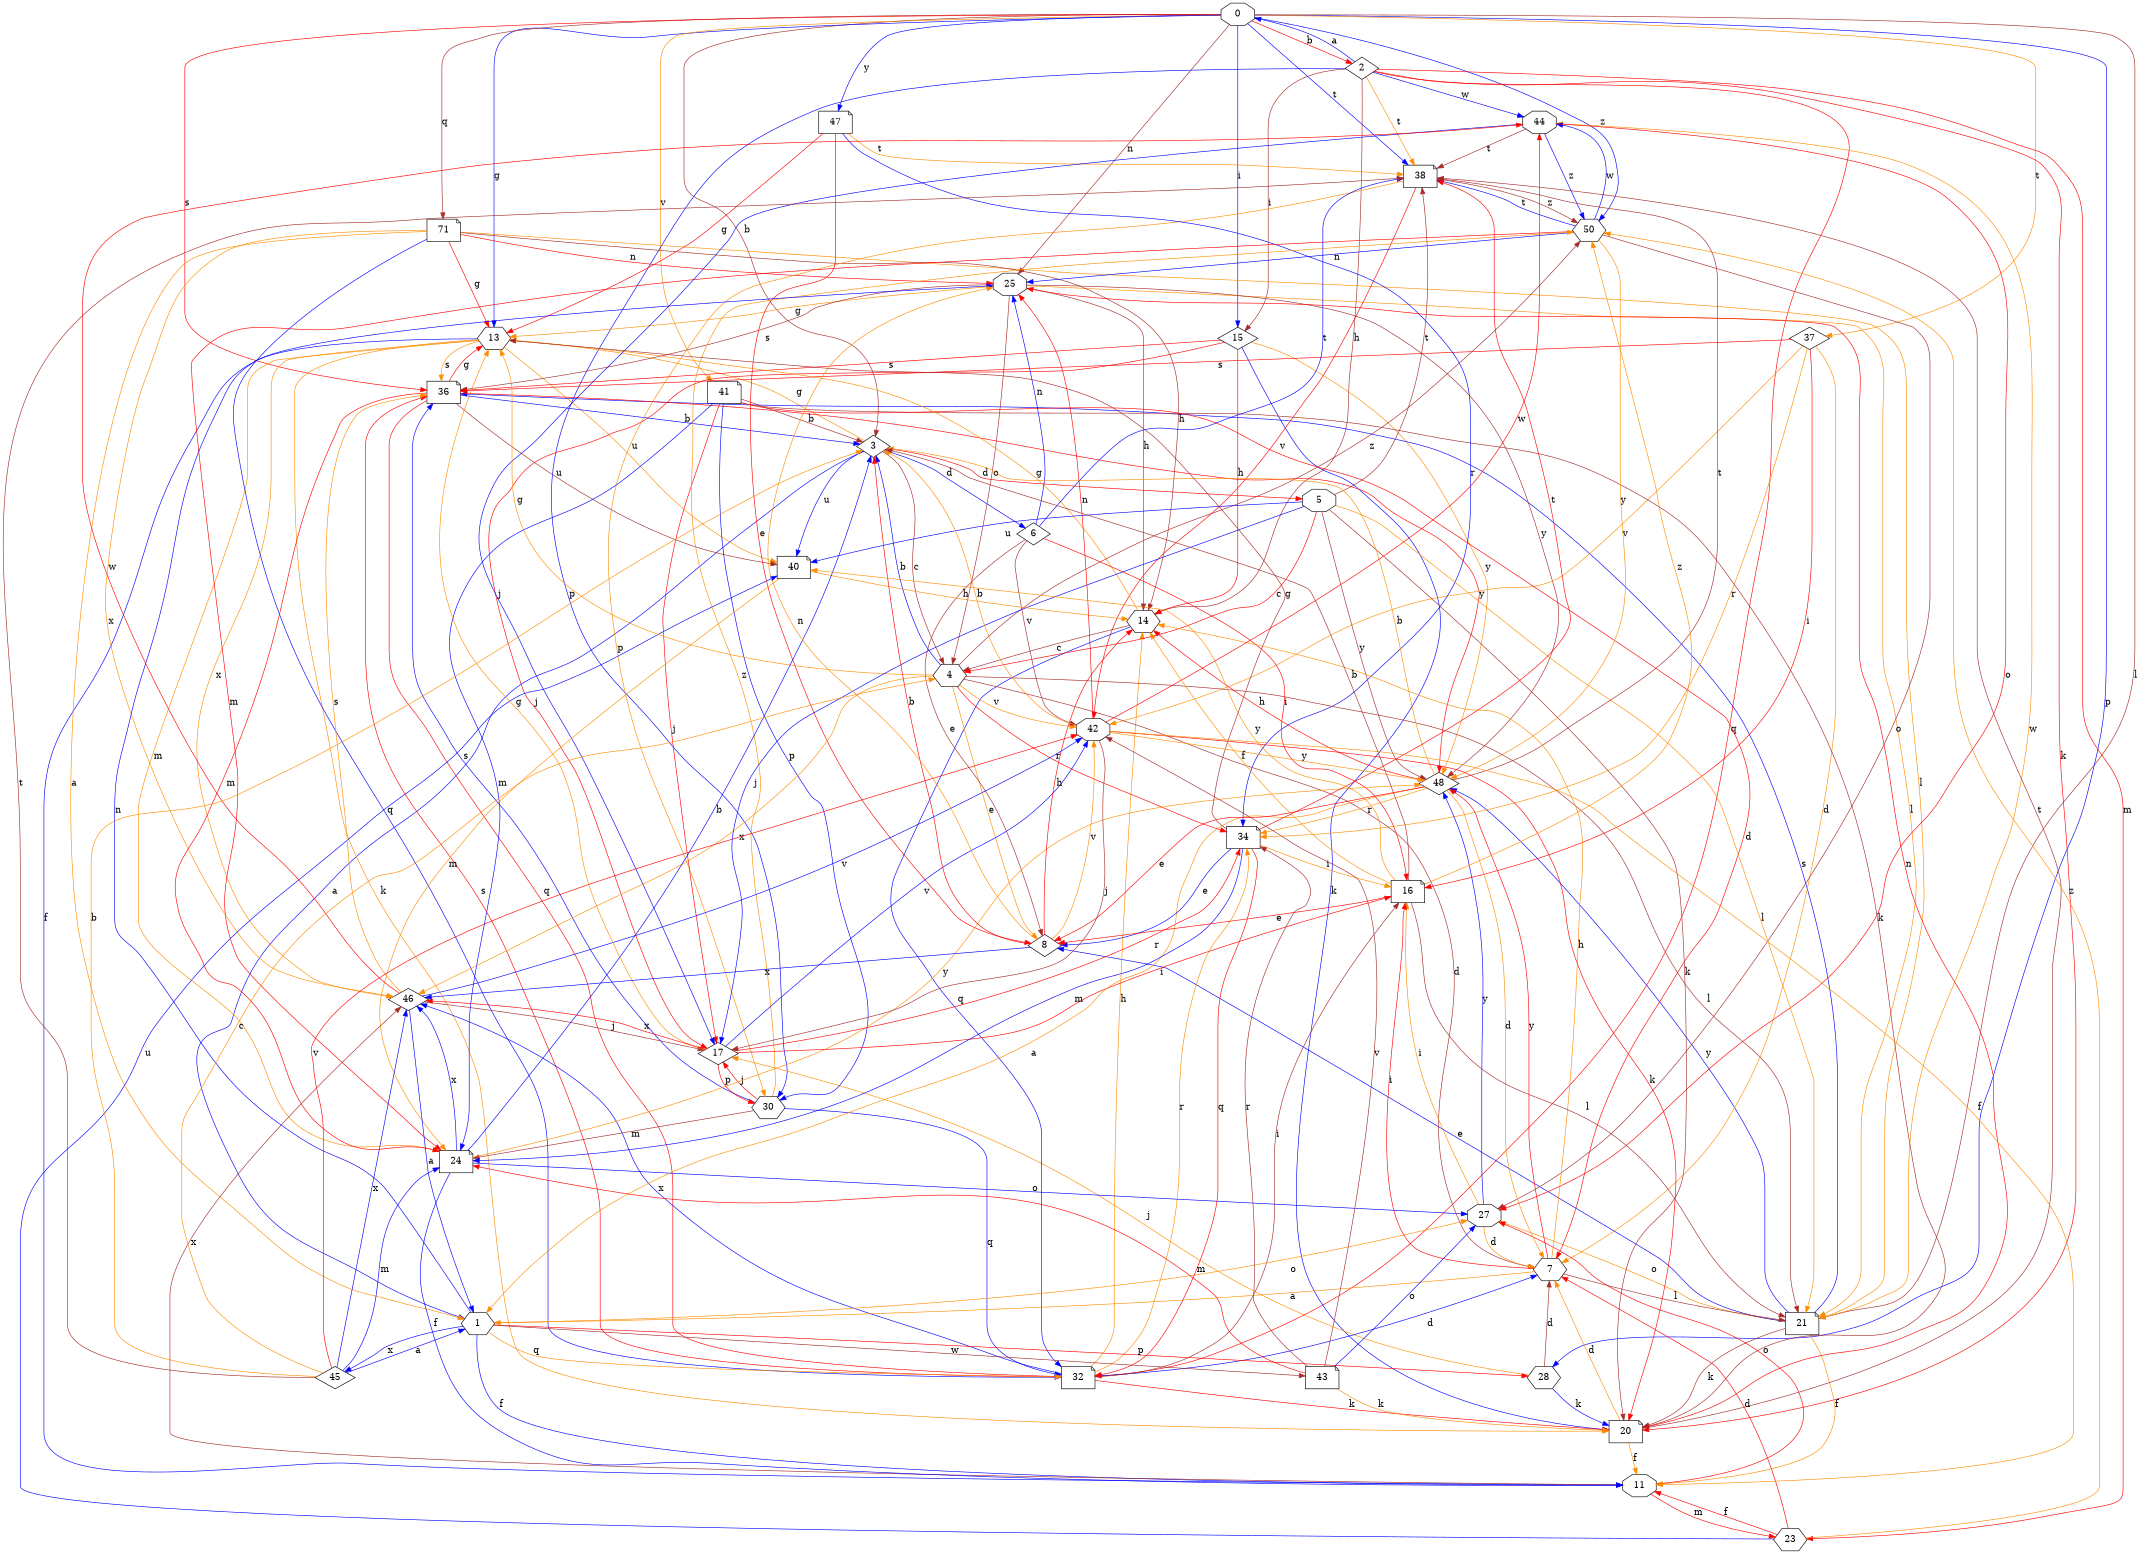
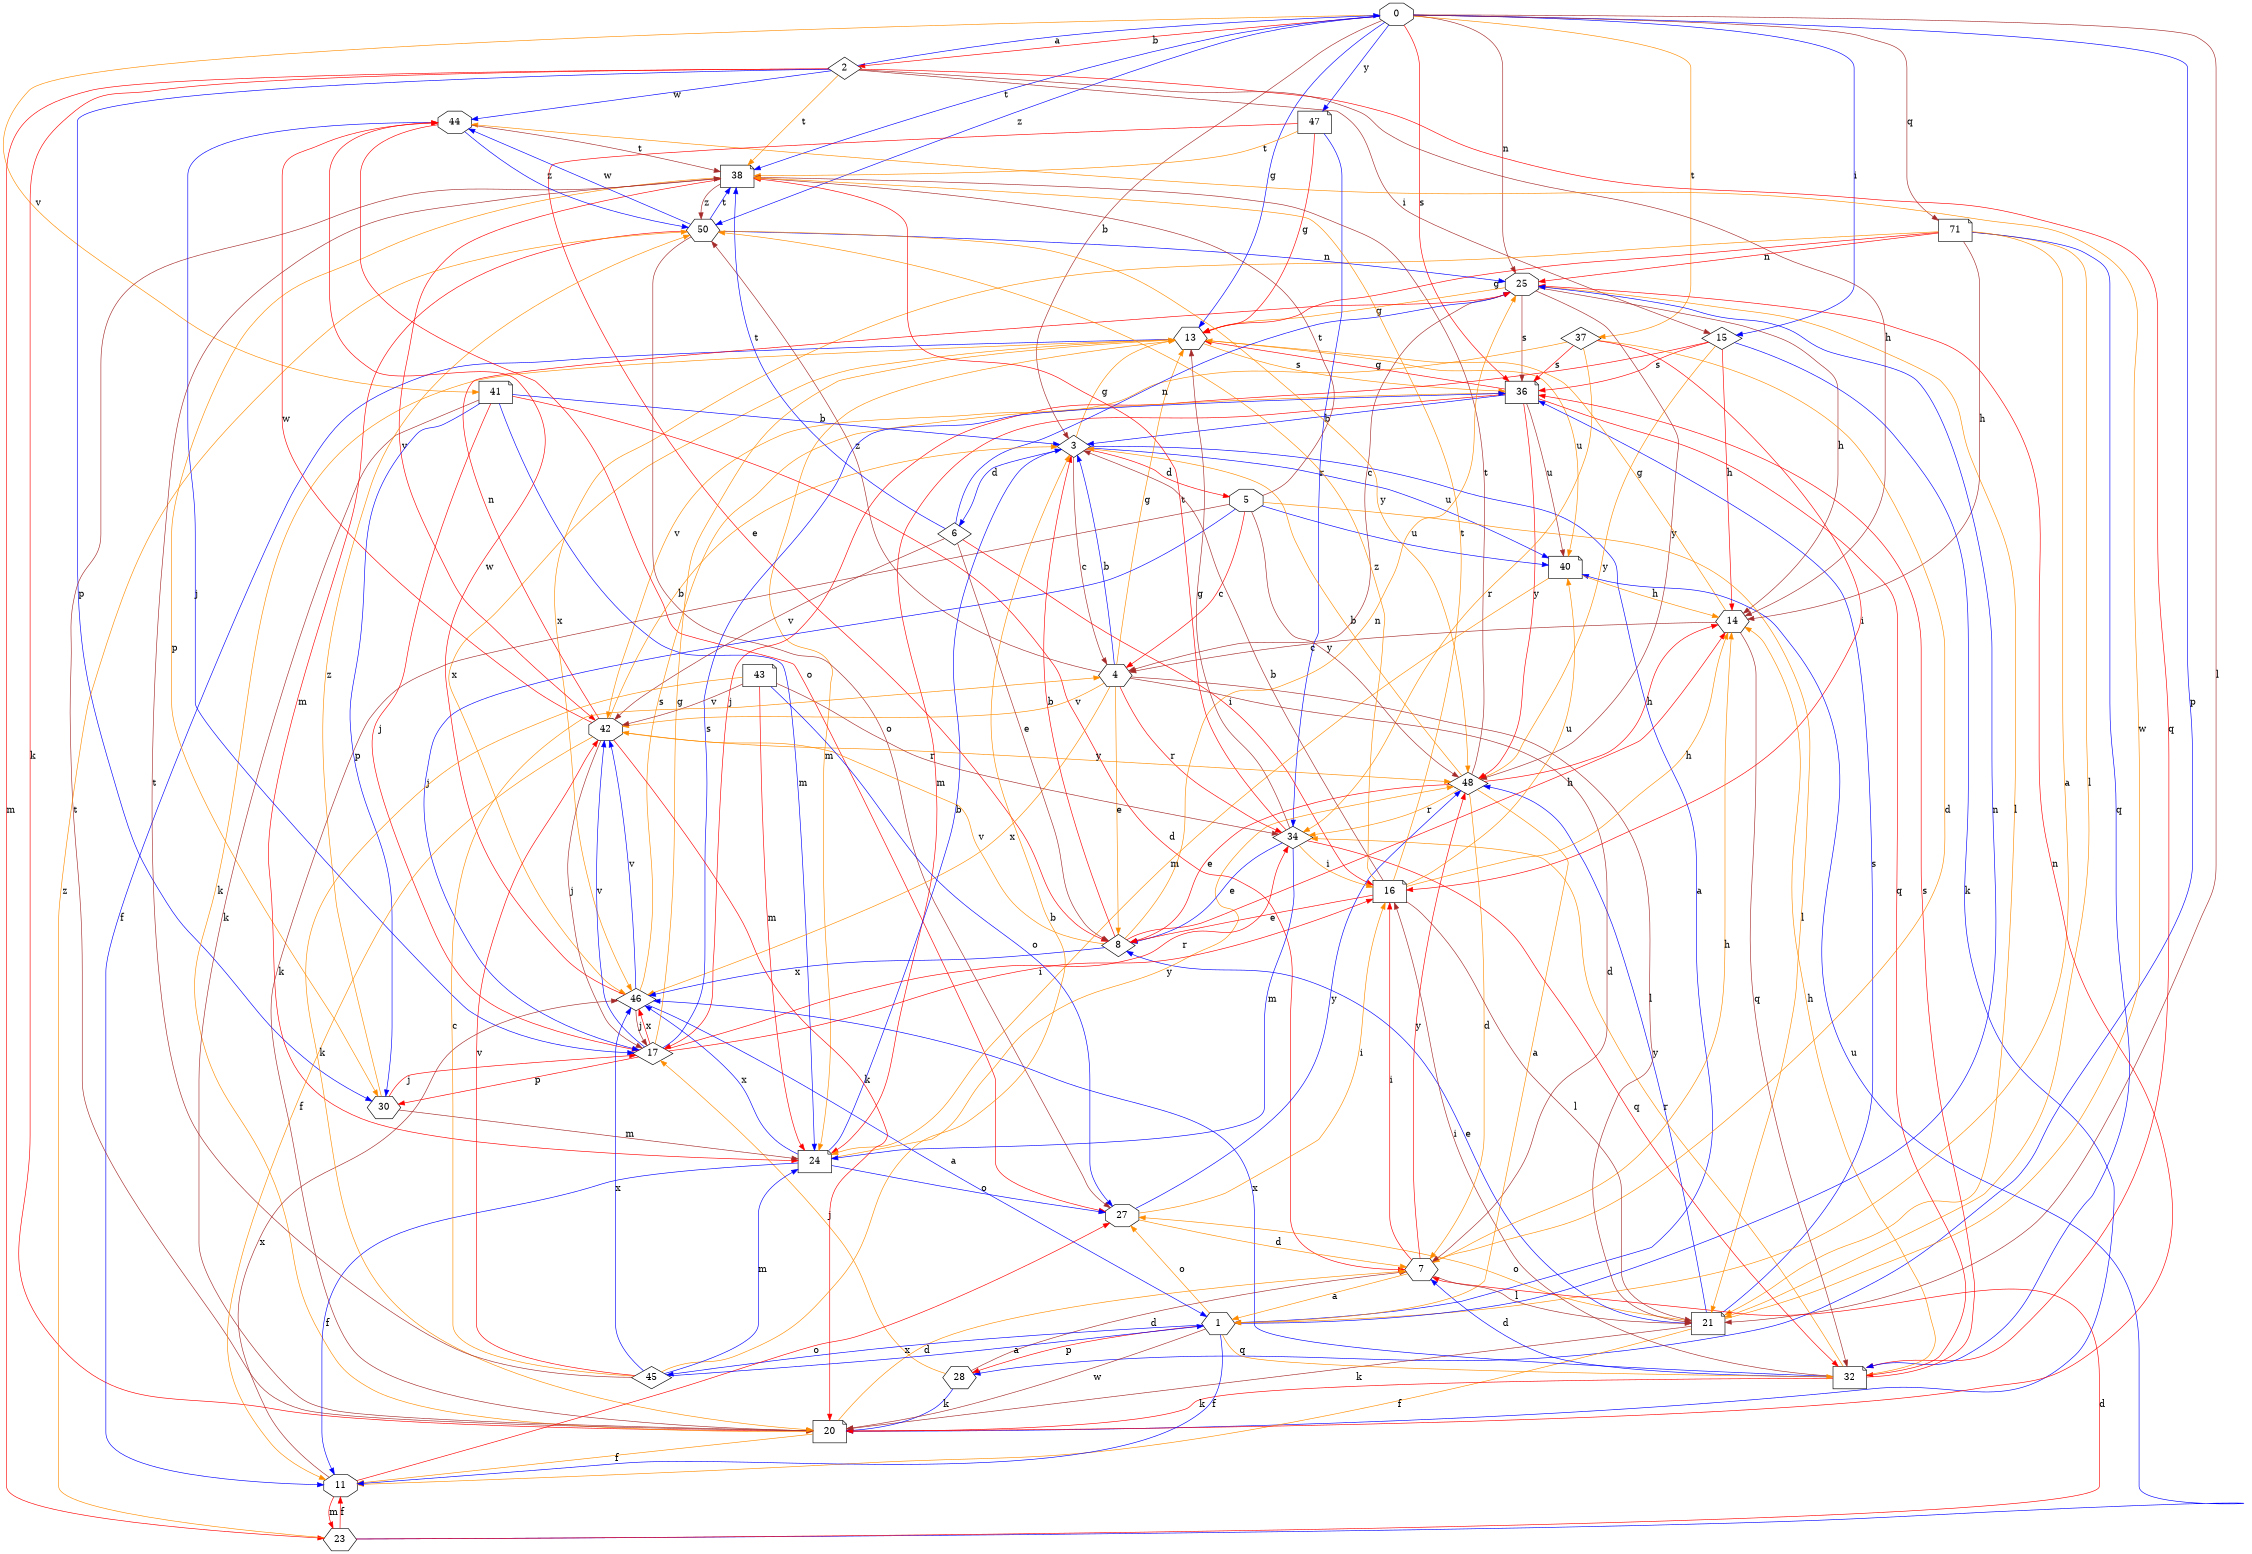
edge "16" -> "38": added, label "t"
edge "41" -> "3": color brown -> blue
edge "25" -> "4": label "o" -> "c"
edge "16" -> "40": label "y" -> "u"
edge "16" -> "14": label "f" -> "h"
edge "30" -> "36": now "17" -> "36"
node "34": shape note -> diamond
edge "14" -> "32": color blue -> brown
edge "30" -> "32": removed, label "q"
edge "1" -> "43": now "1" -> "20"
